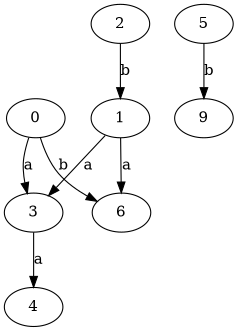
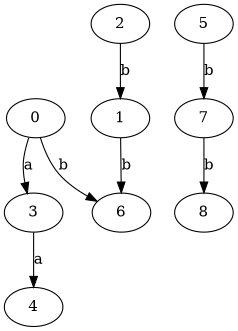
node "9": label "9" -> "7"
edge "1" -> "3": removed, label "a"
edge "1" -> "6": label "a" -> "b"
node "8": added
